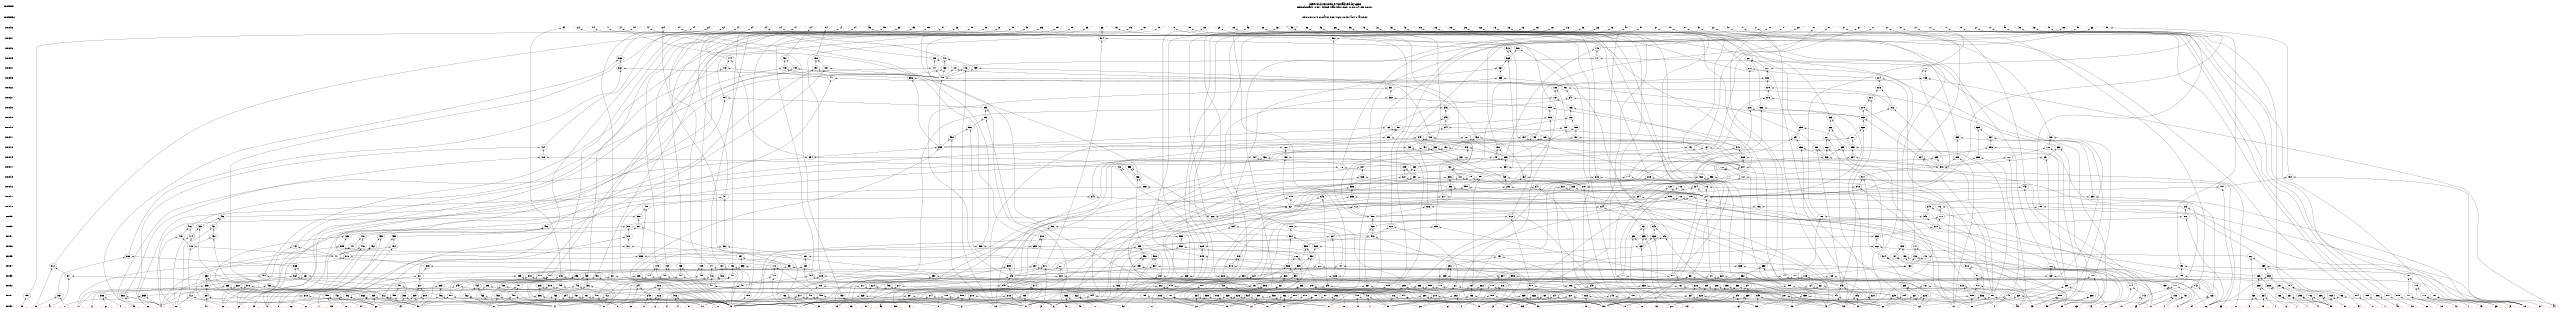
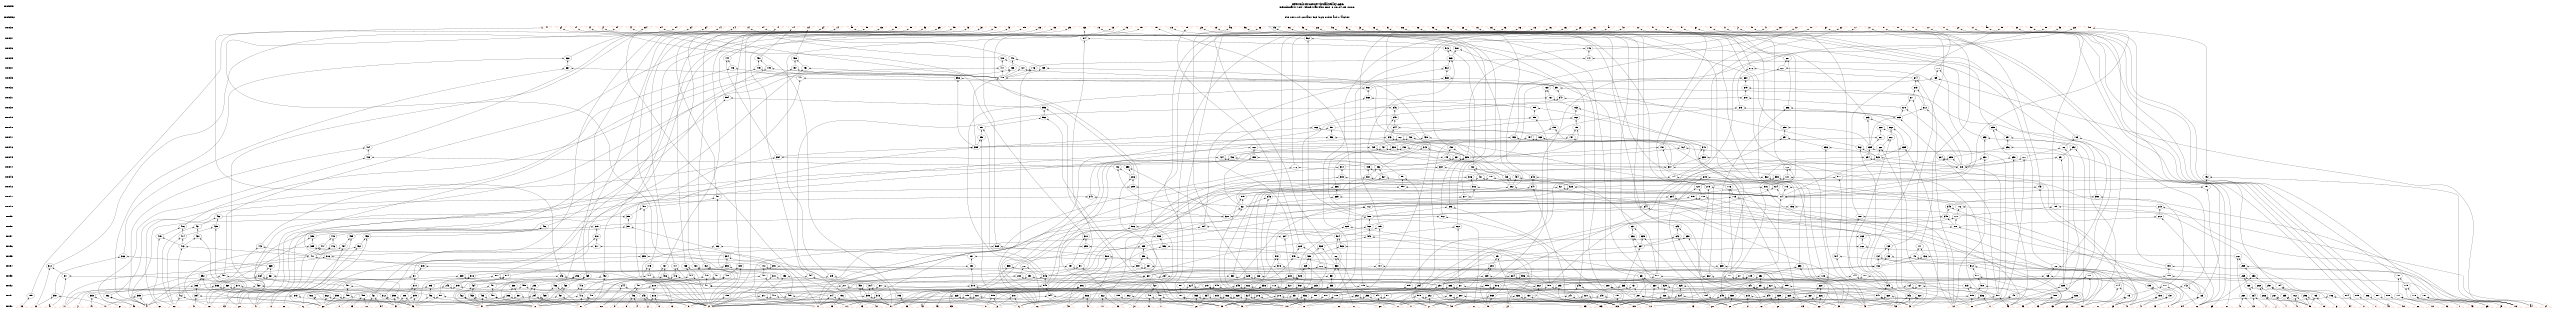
edge "668" -> "669": now "655" -> "669"
edge "710" -> "711": now "682" -> "711"
